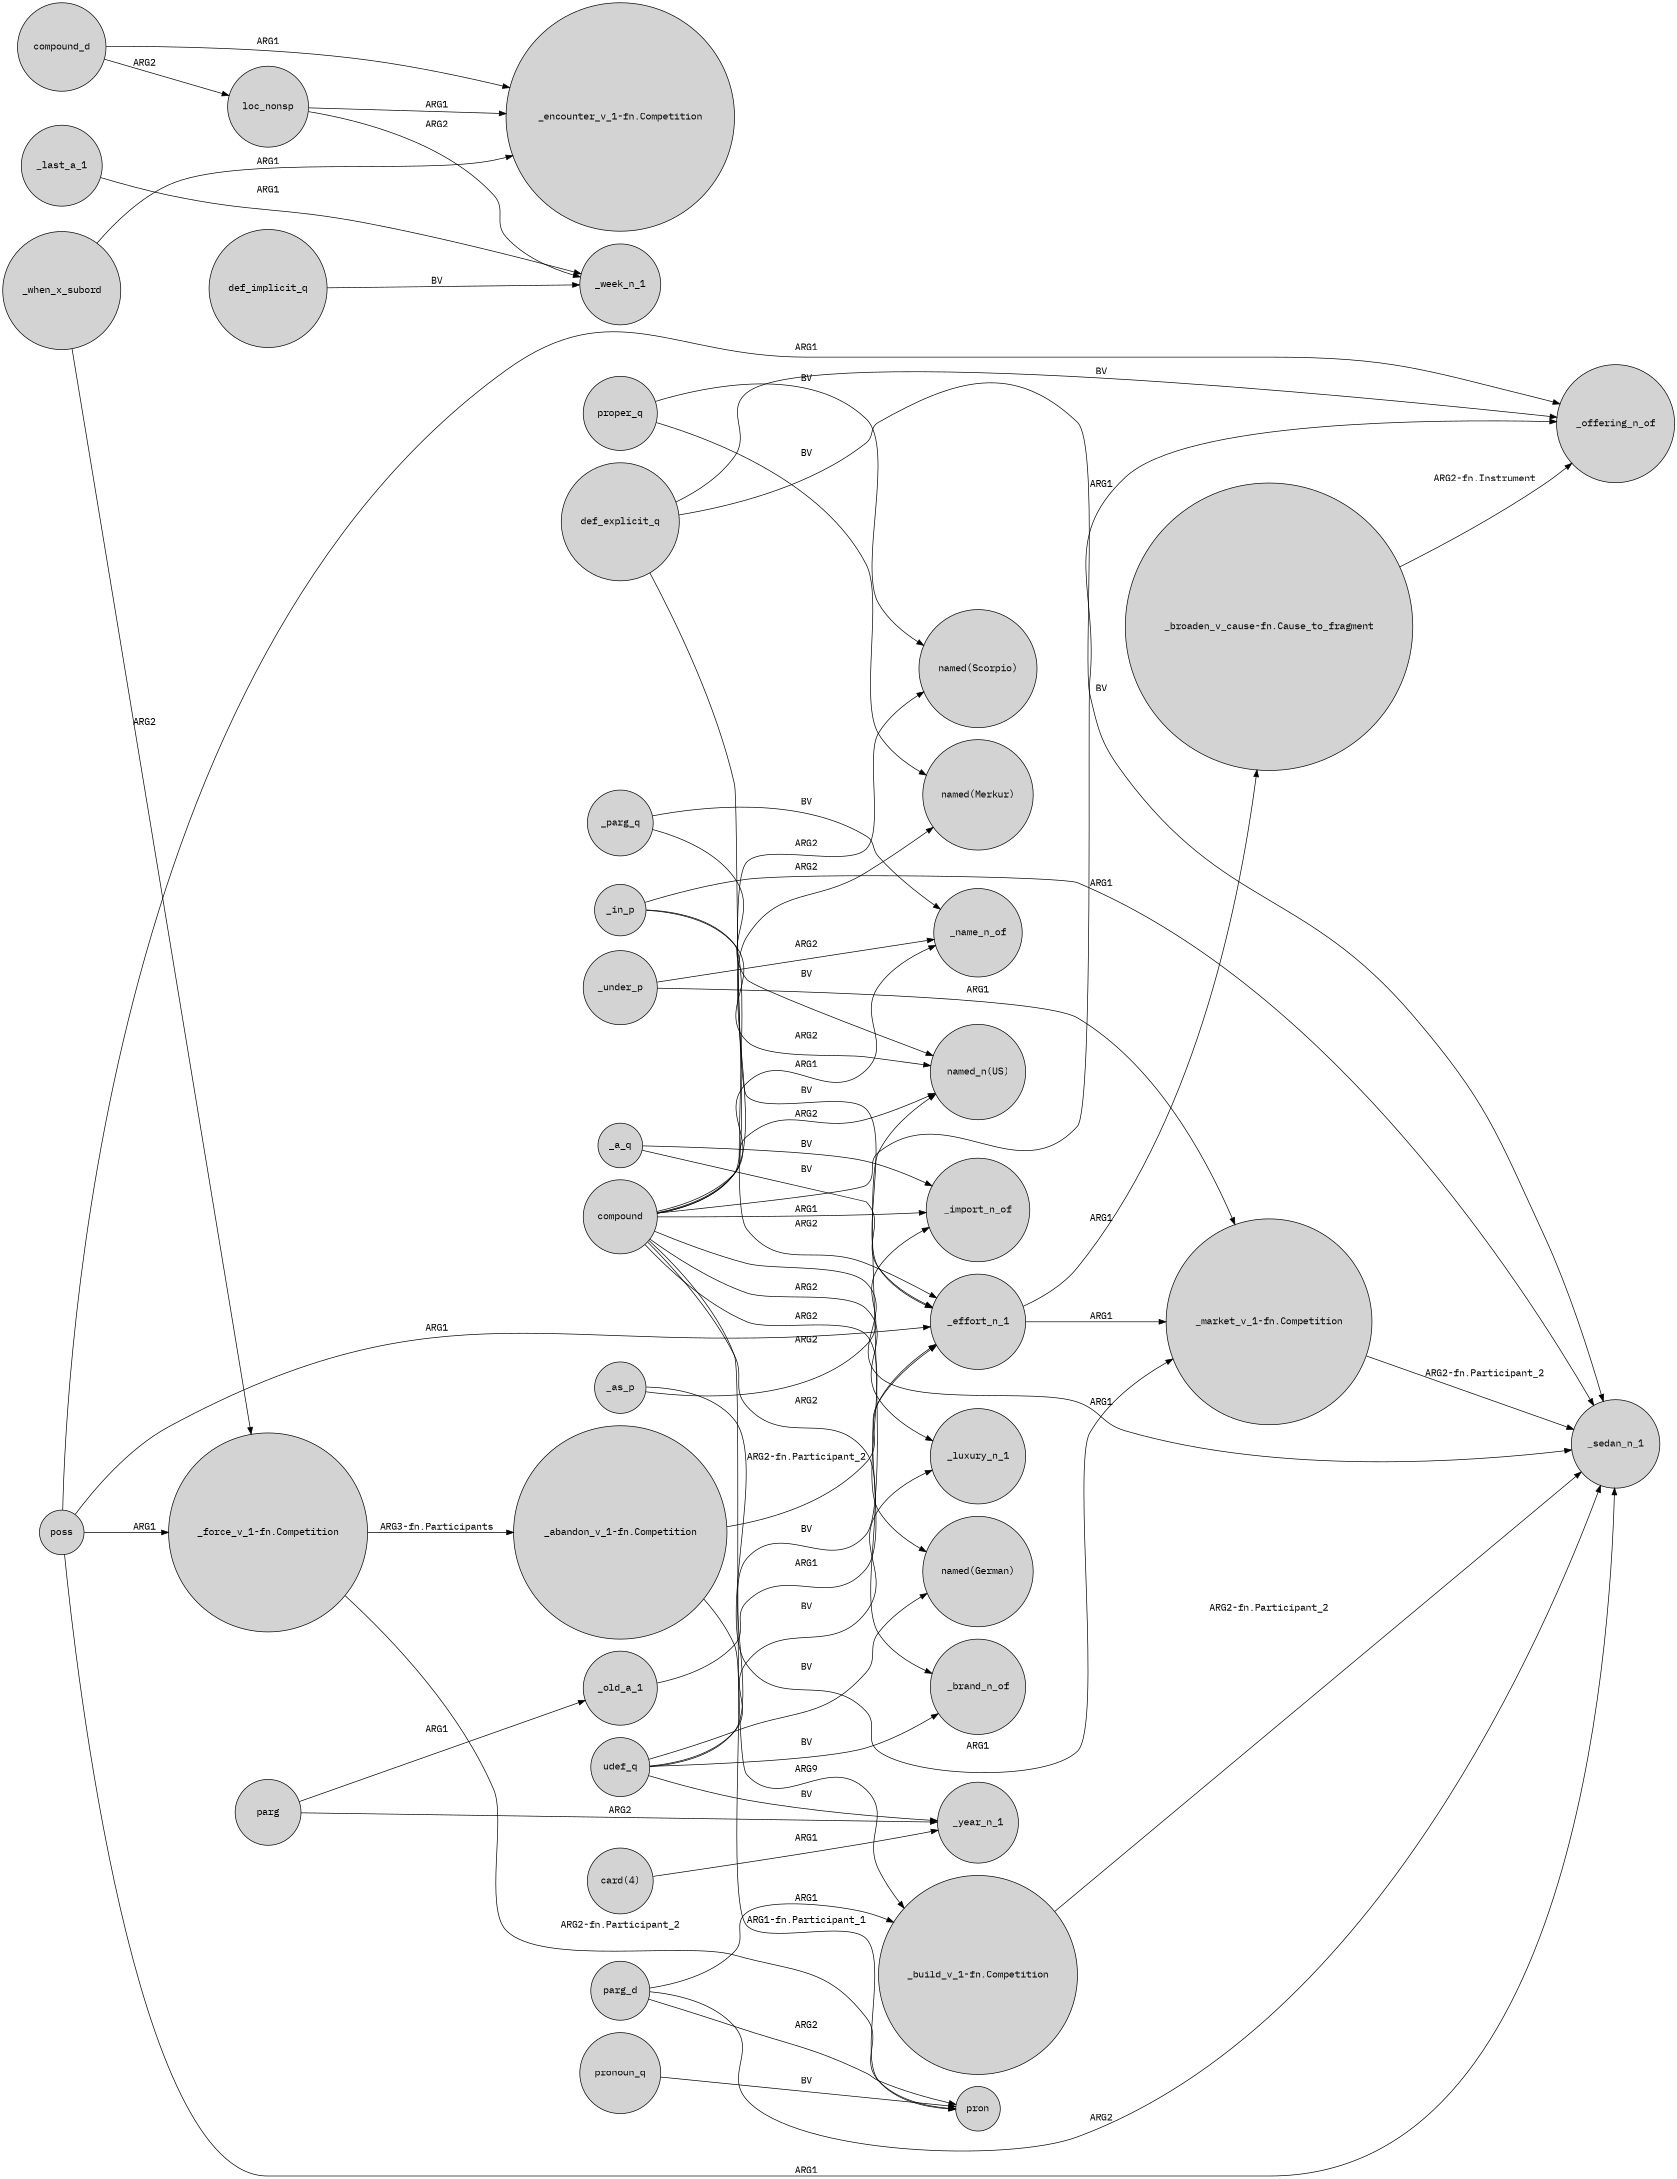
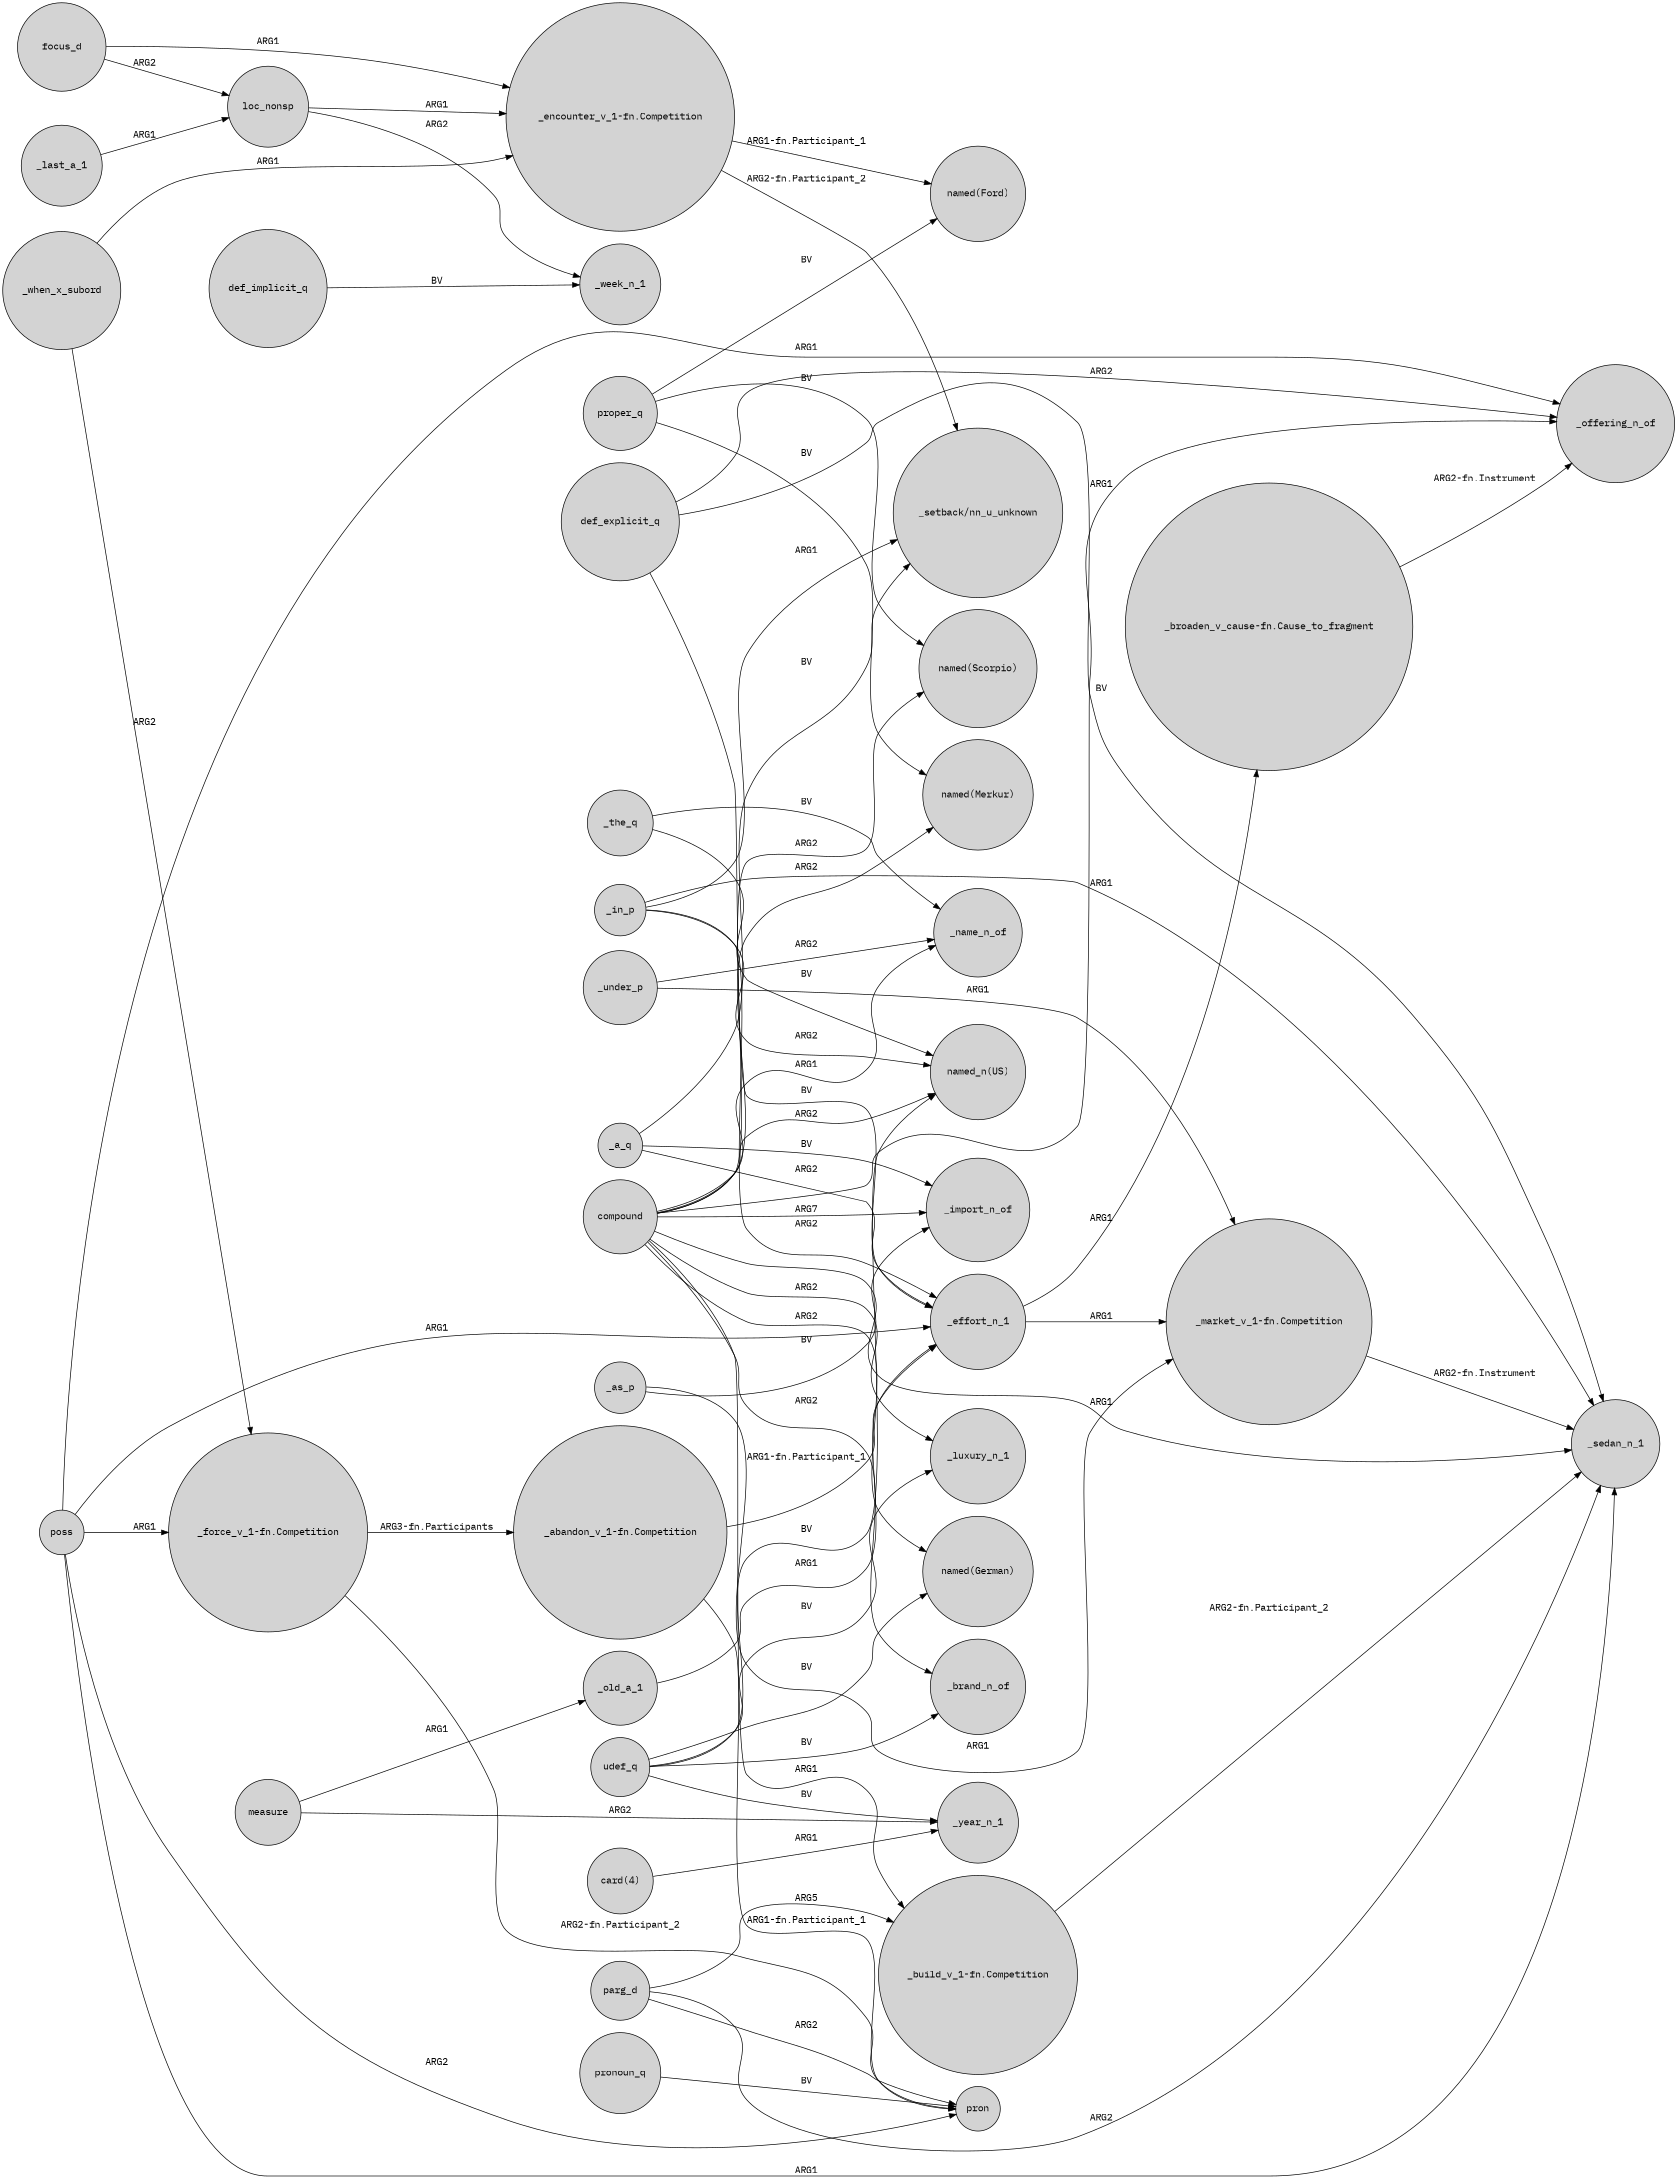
node "compound_d": label "compound_d" -> "focus_d"
node "named(Ford)": added
edge "_last_a_1" -> "_week_n_1": now "_last_a_1" -> "loc_nonsp"
edge "def_explicit_q" -> "_offering_n_of": label "BV" -> "ARG2"
node "_setback/nn_u_unknown": added
node "_parg_q": label "_parg_q" -> "_the_q"
edge "_a_q" -> "_effort_n_1": label "BV" -> "ARG2"
edge "compound" -> "_import_n_of": label "ARG1" -> "ARG7"
edge "_as_p" -> "_import_n_of": label "ARG2" -> "BV"
edge "_market_v_1-fn.Competition" -> "_sedan_n_1": label "ARG2-fn.Participant_2" -> "ARG2-fn.Instrument"
edge "_abandon_v_1-fn.Competition" -> "_effort_n_1": label "ARG2-fn.Participant_2" -> "ARG1-fn.Participant_1"
edge "compound" -> "_build_v_1-fn.Competition": label "ARG9" -> "ARG1"
node "parg": label "parg" -> "measure"
edge "parg_d" -> "_build_v_1-fn.Competition": label "ARG1" -> "ARG5"
edge "poss" -> "pron": added, label "ARG2"
